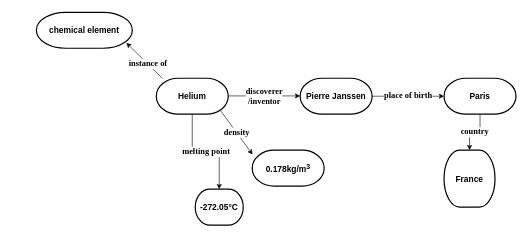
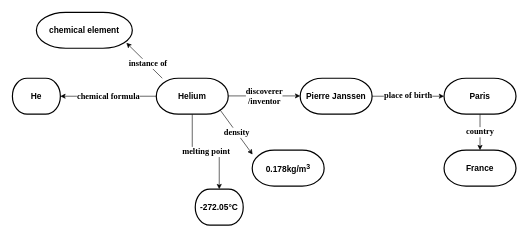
node "He": added
edge "Helium" -> "He": added, label "chemical formula"
node "France": size 51x57 -> 72x36
